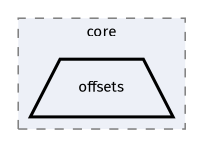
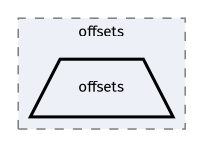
cluster "core": label "core" -> "offsets"
